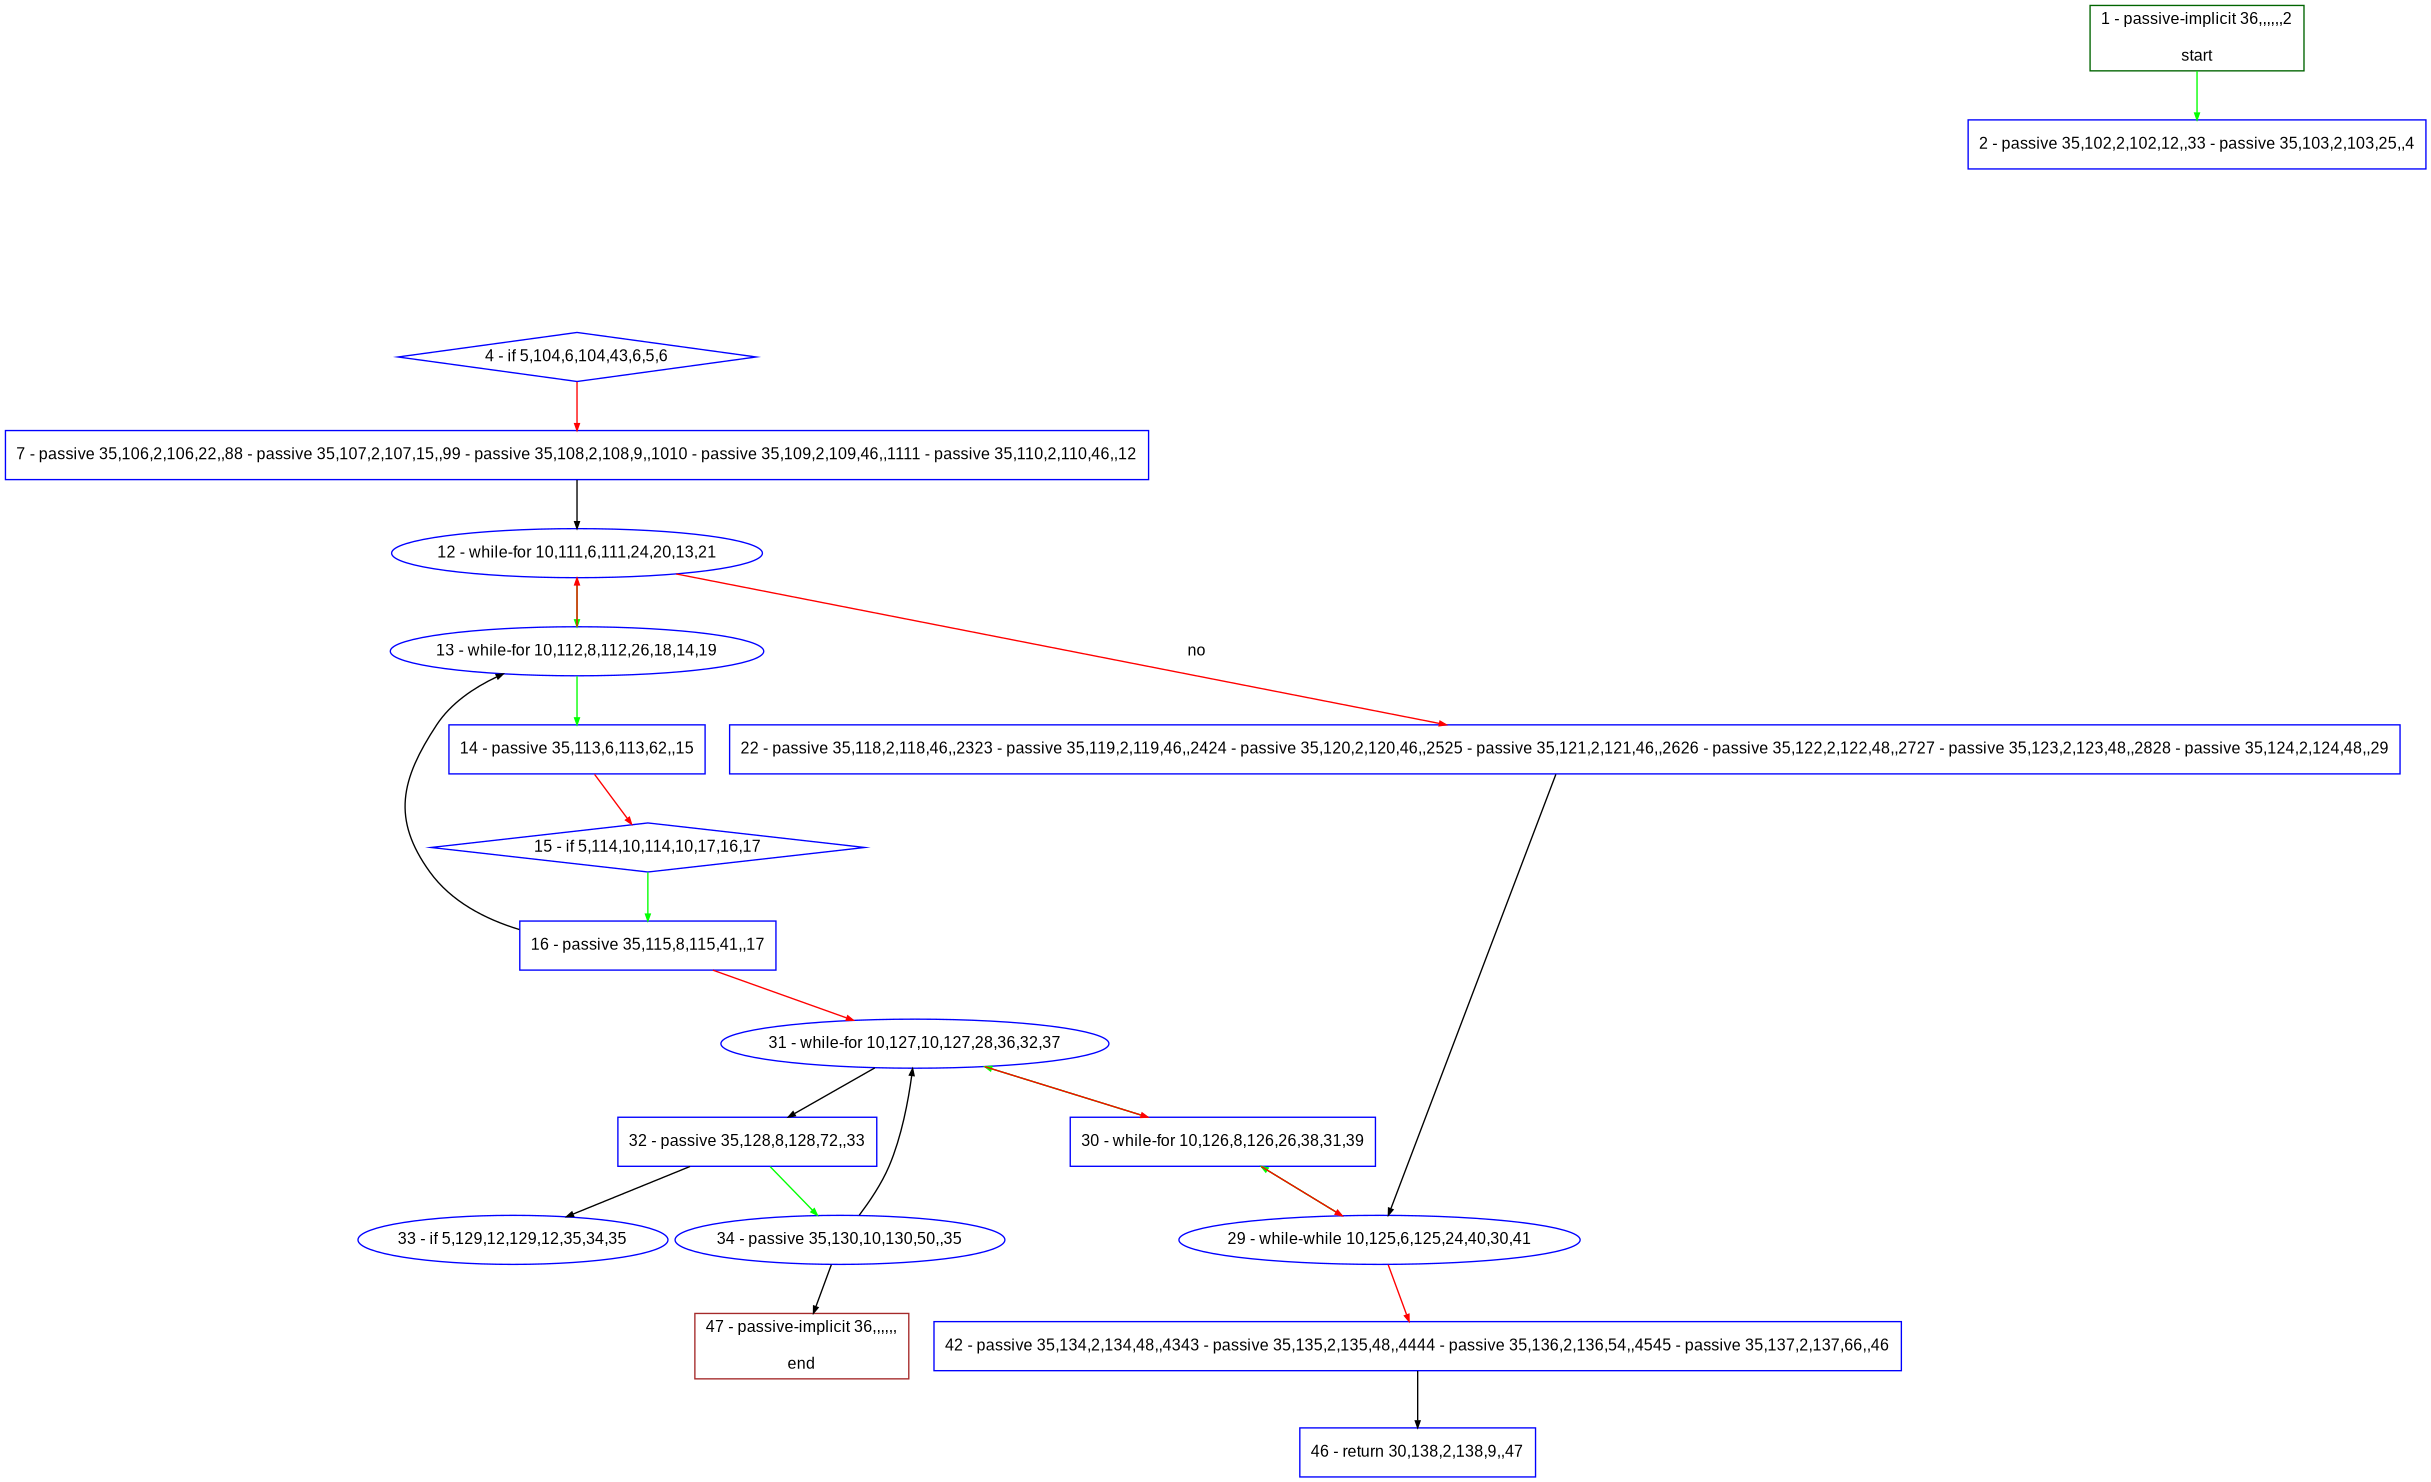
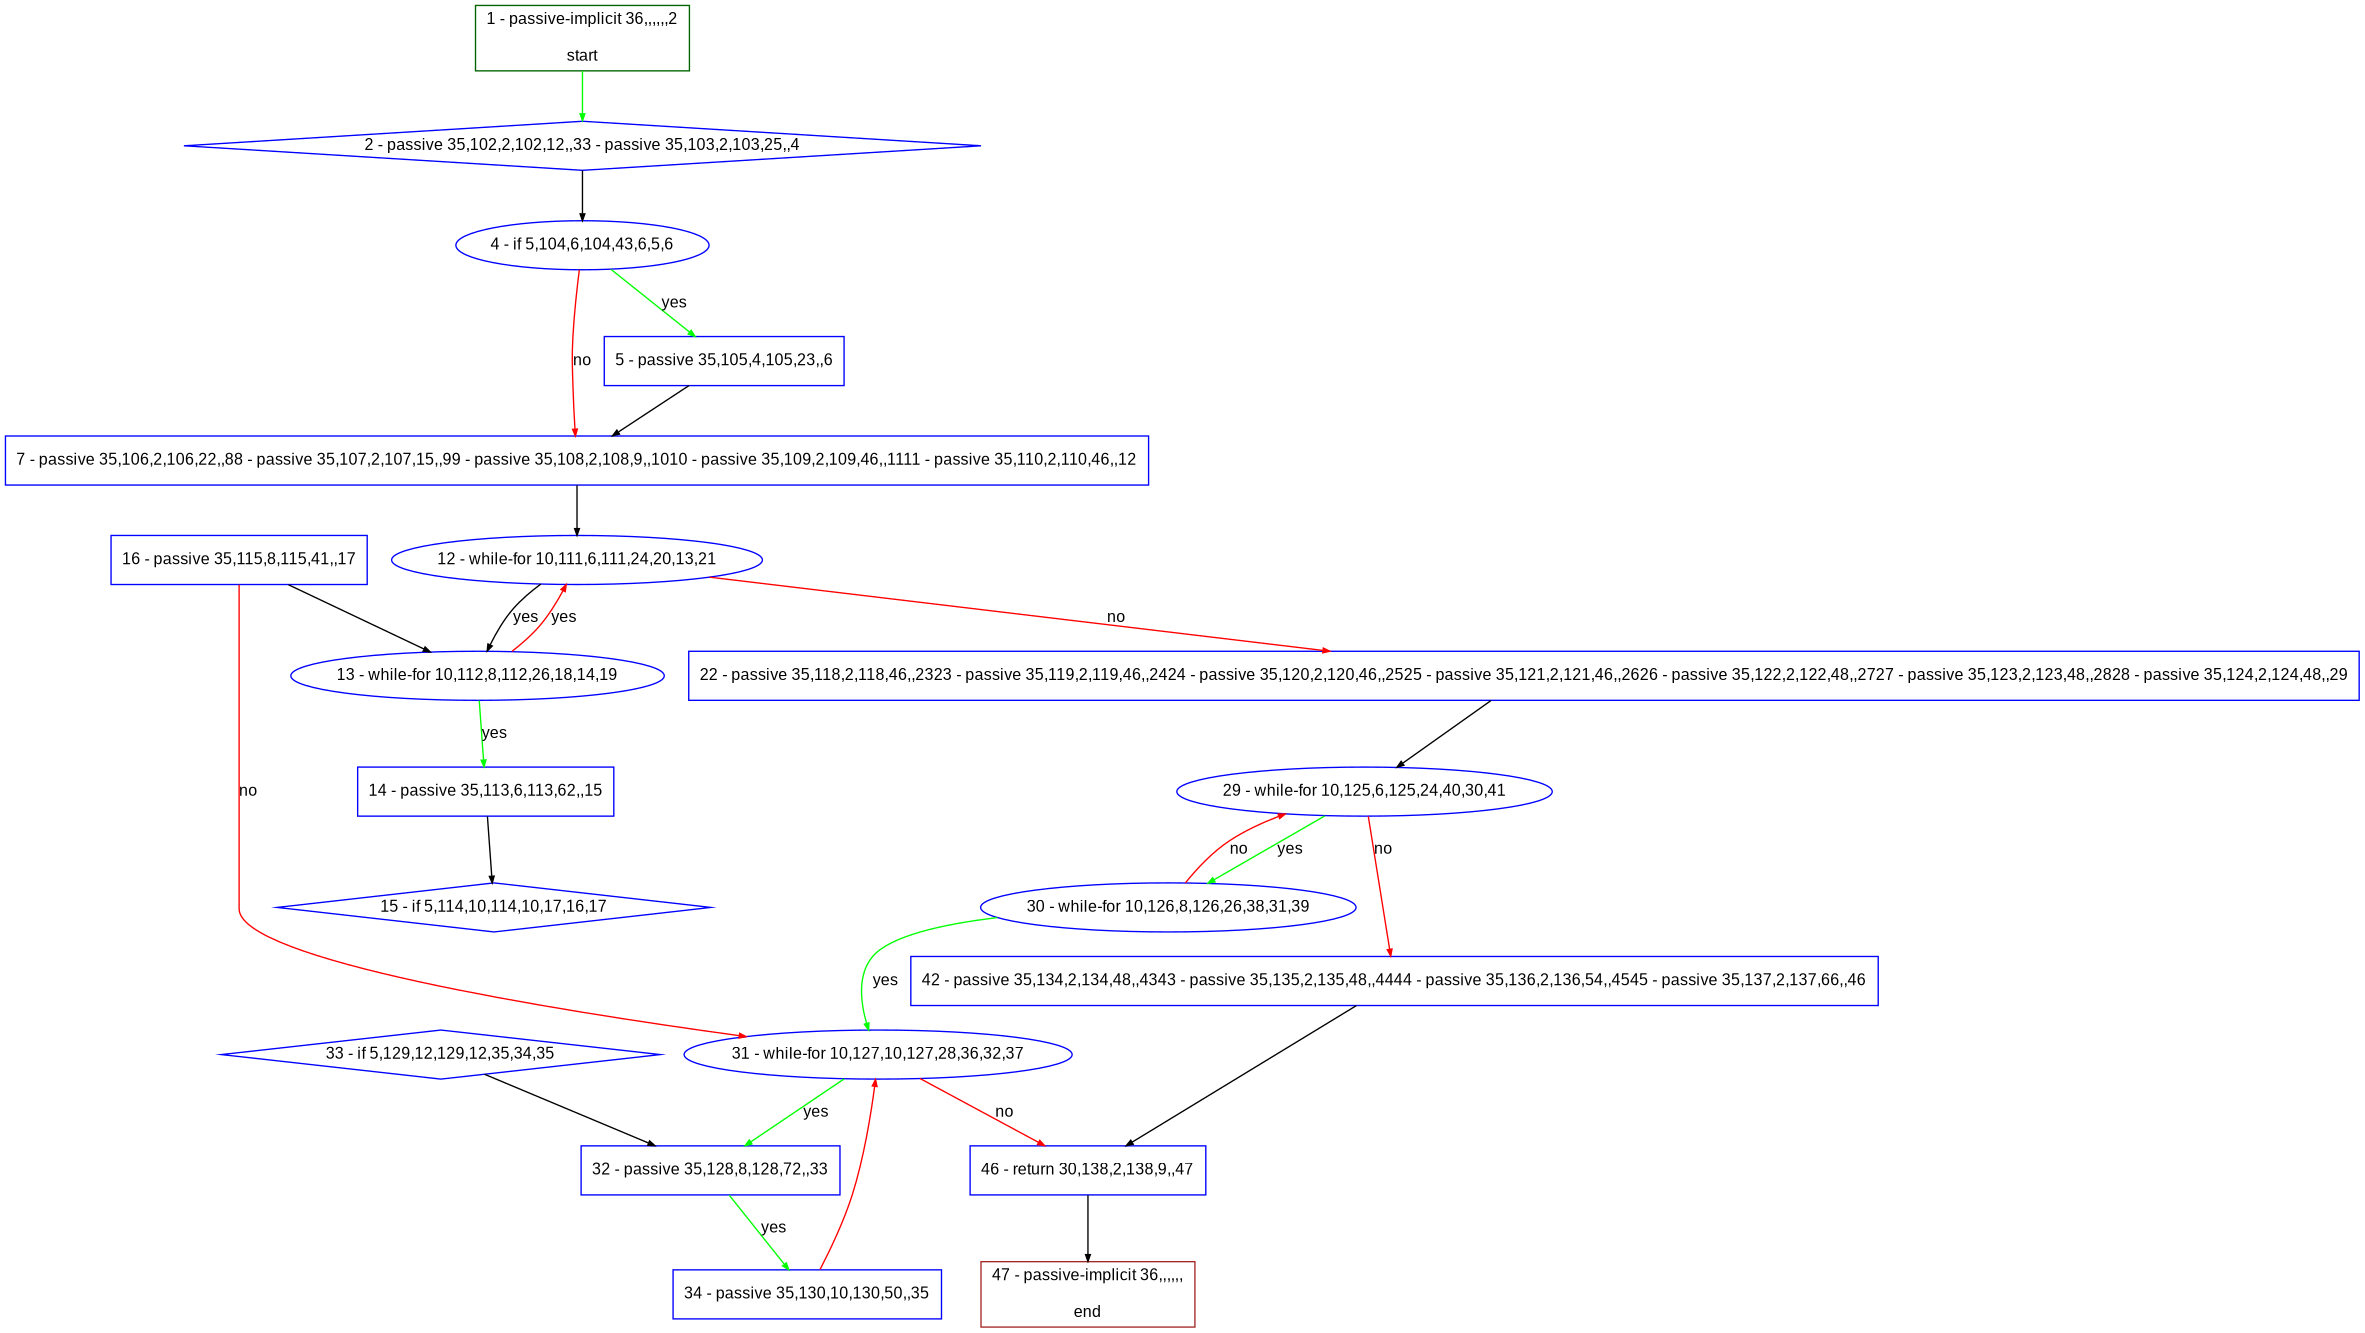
node "2 - passive 35,102,2,102,12,,33 - passive 35,103,2,103,25,,4": shape box -> diamond
edge "2 - passive 35,102,2,102,12,,33 - passive 35,103,2,103,25,,4" -> "4 - if 5,104,6,104,43,6,5,6": added
node "4 - if 5,104,6,104,43,6,5,6": shape diamond -> ellipse
node "5 - passive 35,105,4,105,23,,6": added
edge "12 - while-for 10,111,6,111,24,20,13,21" -> "13 - while-for 10,112,8,112,26,18,14,19": color #00ff00 -> #000000
edge "14 - passive 35,113,6,113,62,,15" -> "15 - if 5,114,10,114,10,17,16,17": color #ff0000 -> #000000
edge "15 - if 5,114,10,114,10,17,16,17" -> "16 - passive 35,115,8,115,41,,17": removed, label "yes"
edge "31 - while-for 10,127,10,127,28,36,32,37" -> "32 - passive 35,128,8,128,72,,33": color #000000 -> #00ff00
edge "31 - while-for 10,127,10,127,28,36,32,37" -> "30 - while-for 10,126,8,126,26,38,31,39": now "31 - while-for 10,127,10,127,28,36,32,37" -> "46 - return 30,138,2,138,9,,47"
node "30 - while-for 10,126,8,126,26,38,31,39": shape box -> ellipse
edge "34 - passive 35,130,10,130,50,,35" -> "31 - while-for 10,127,10,127,28,36,32,37": color #000000 -> #ff0000
edge "32 - passive 35,128,8,128,72,,33" -> "33 - if 5,129,12,129,12,35,34,35": reversed
node "33 - if 5,129,12,129,12,35,34,35": shape ellipse -> diamond
node "34 - passive 35,130,10,130,50,,35": shape ellipse -> box
node "29 - while-while 10,125,6,125,24,40,30,41": label "29 - while-while 10,125,6,125,24,40,30,41" -> "29 - while-for 10,125,6,125,24,40,30,41"
edge "34 - passive 35,130,10,130,50,,35" -> "47 - passive-implicit 36,,,,,, end": now "46 - return 30,138,2,138,9,,47" -> "47 - passive-implicit 36,,,,,, end"
edge "13 - while-for 10,112,8,112,26,18,14,19" -> "12 - while-for 10,111,6,111,24,20,13,21": label "no" -> "yes"
edge "30 - while-for 10,126,8,126,26,38,31,39" -> "31 - while-for 10,127,10,127,28,36,32,37": label "no" -> "yes"
